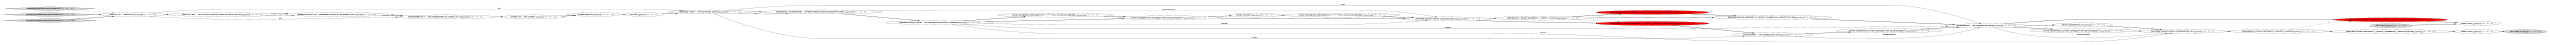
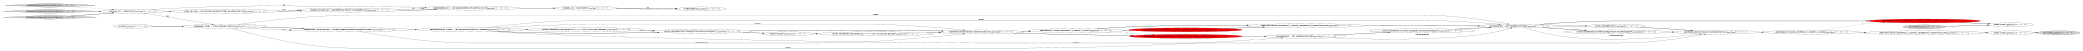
edge "w.addDocument(doc)@@@8@@@['1', '1', '1']" -> "w.close()@@@9@@@['1', '1', '1']": removed
